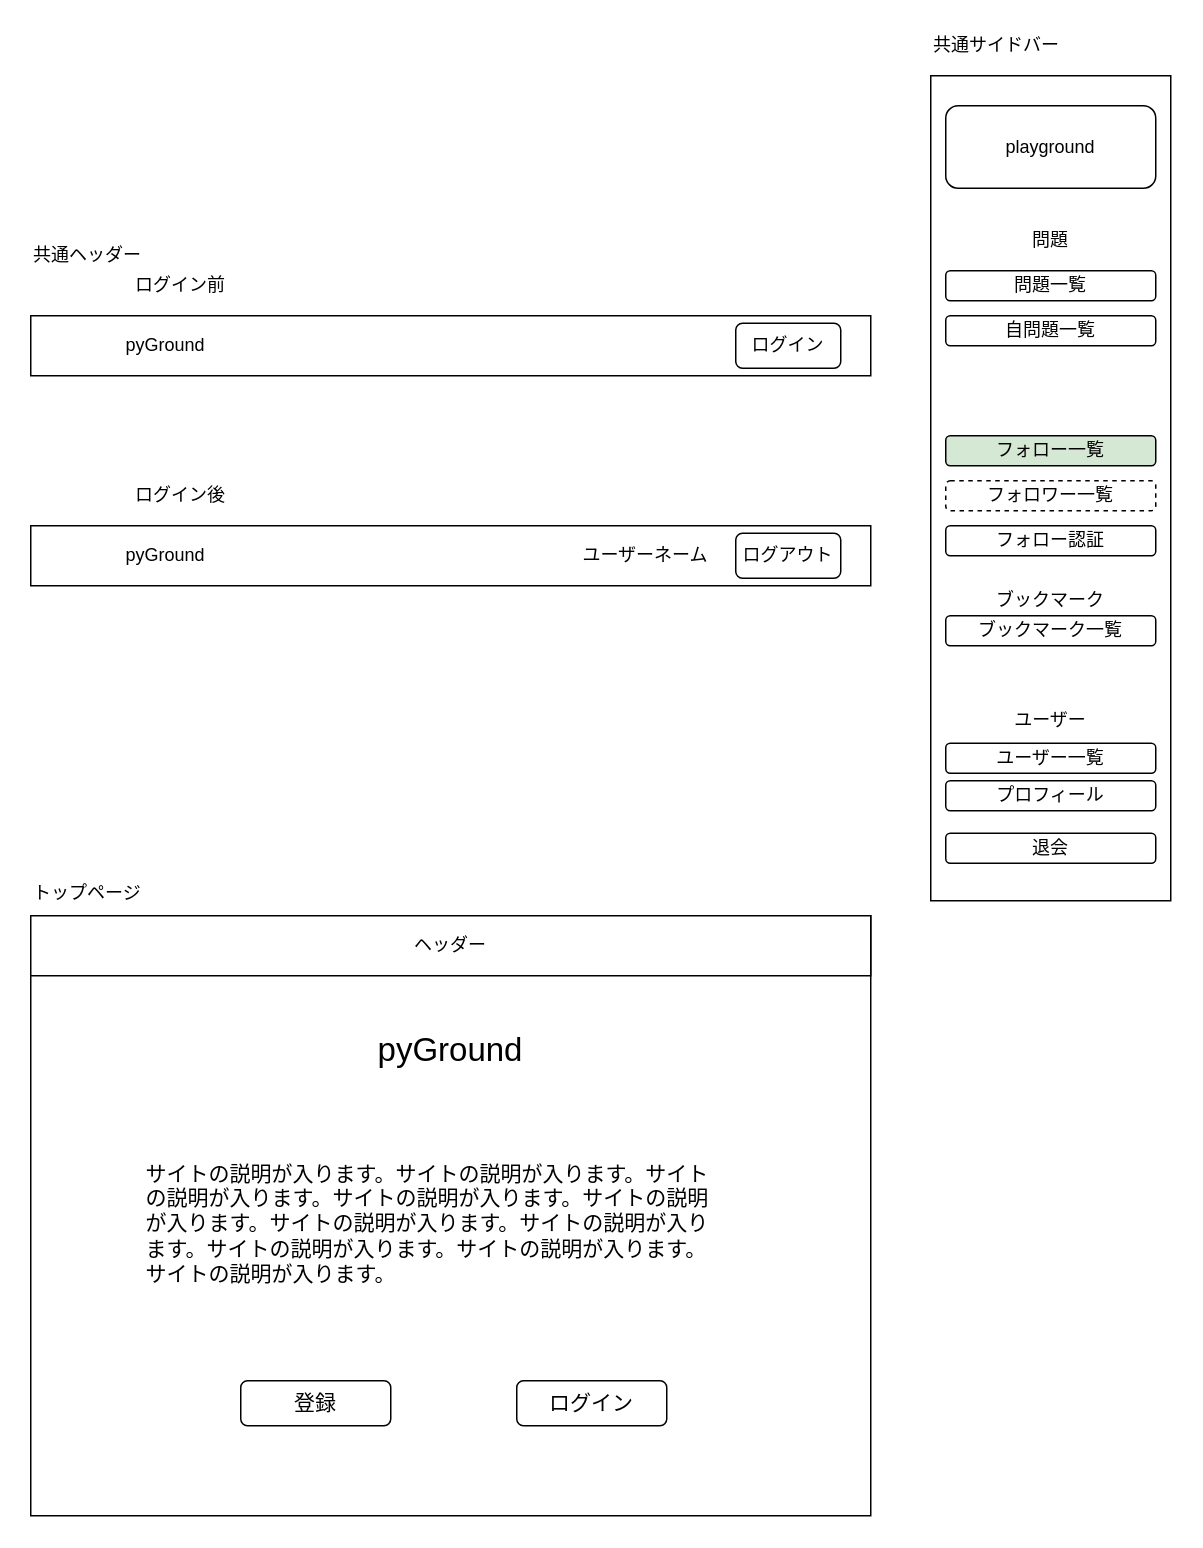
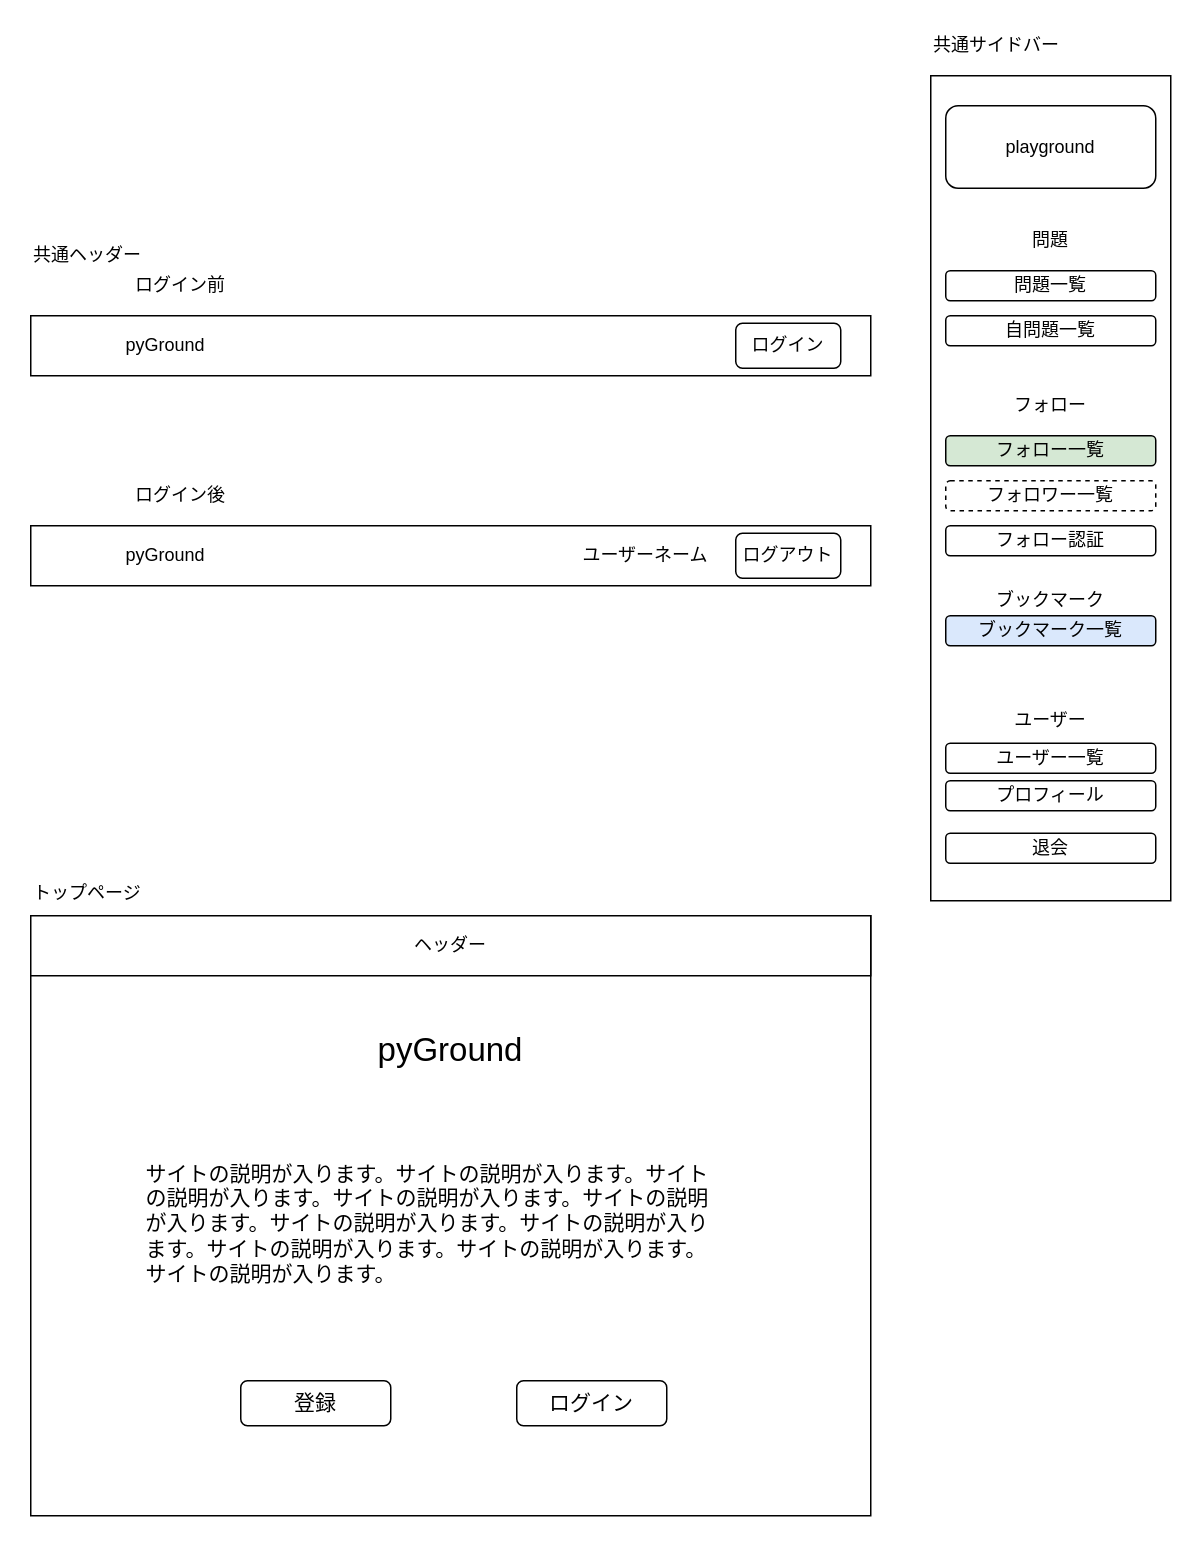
node "フォロー": added
node "ブックマーク一覧": fillcolor #ffffff -> #dae8fc
